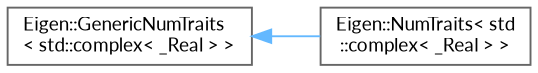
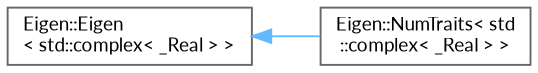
node "Eigen::GenericNumTraits < std::complex< _Real > >": label "Eigen::GenericNumTraits < std::complex< _Real > >" -> "Eigen::Eigen < std::complex< _Real > >"
